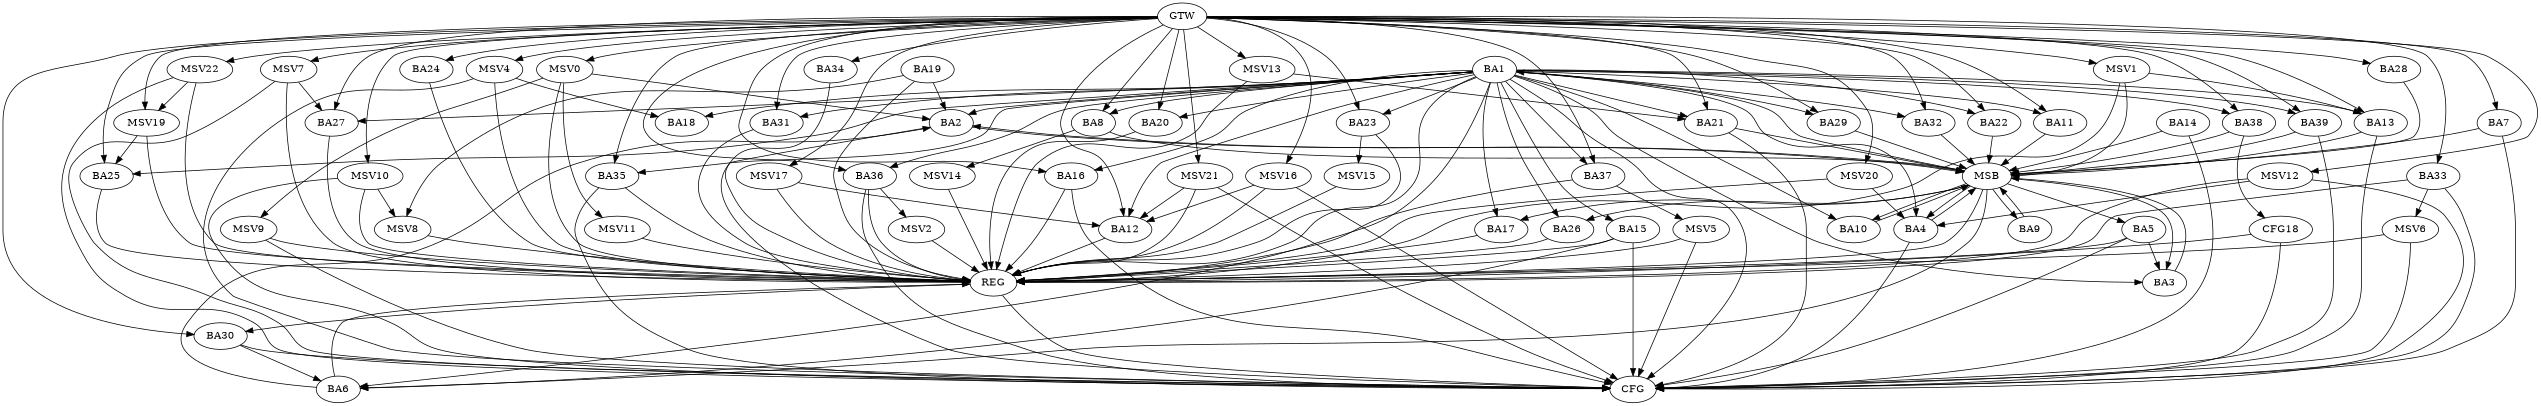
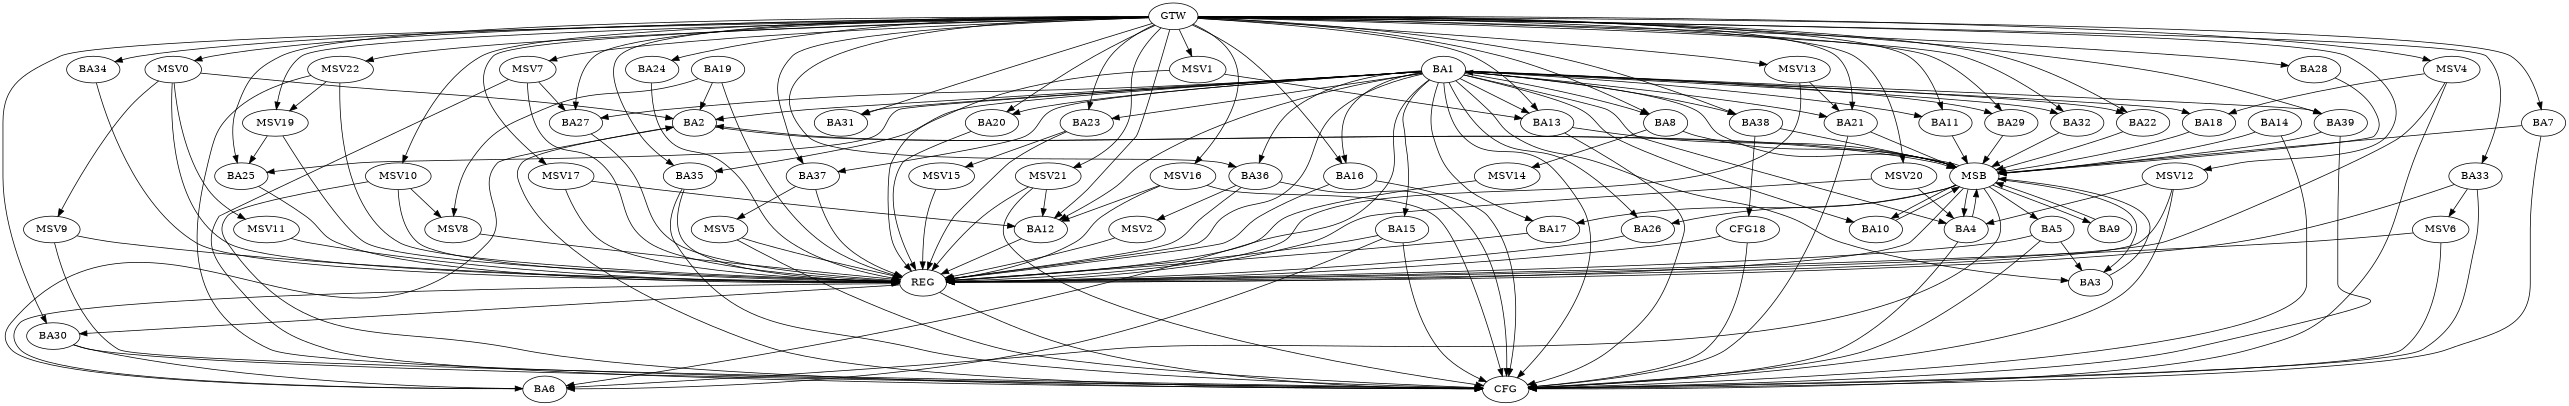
edge "MSV1" -> "MSB": now "BA18" -> "MSB"
edge "BA31" -> "REG": removed
